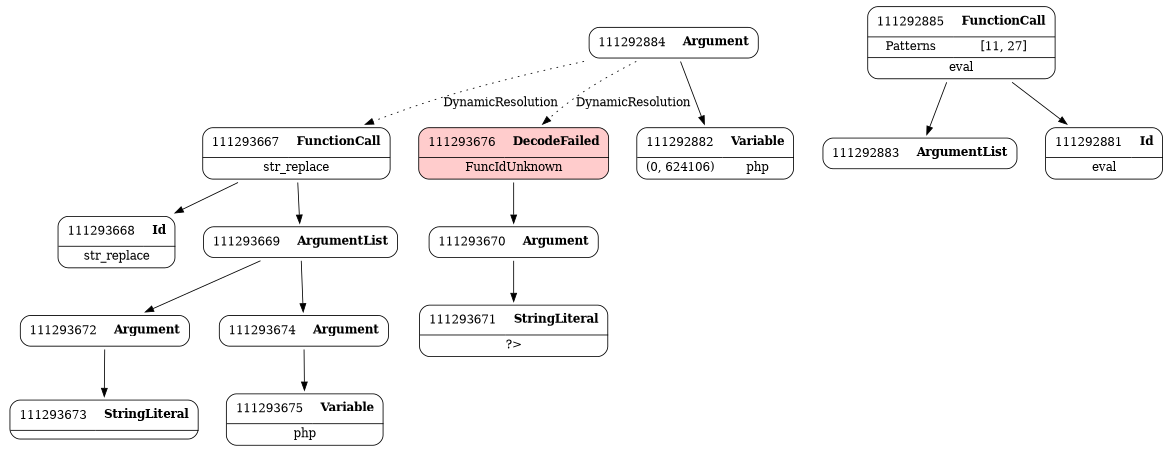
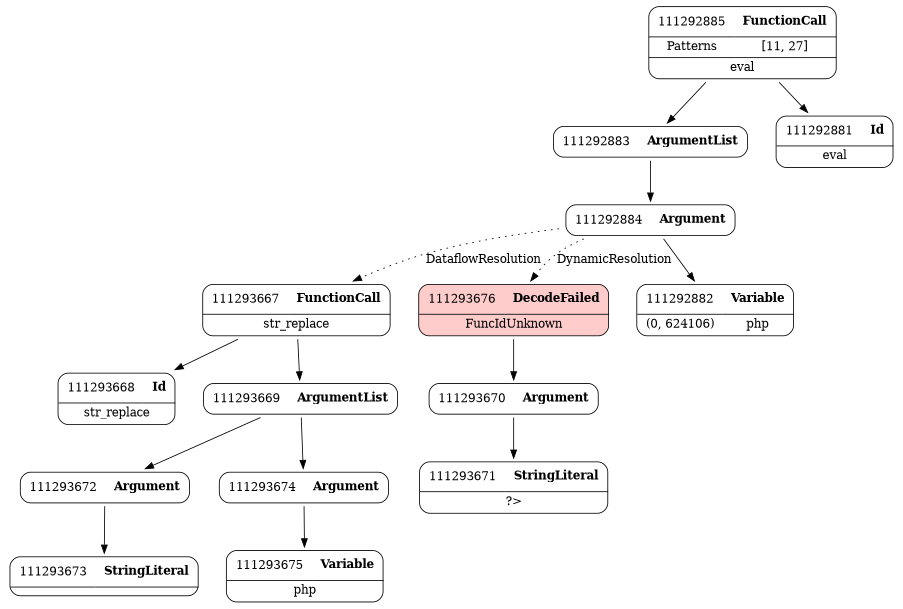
edge "111292884" -> "111293667": label "DynamicResolution" -> "DataflowResolution"
edge "111292883" -> "111292884": added
